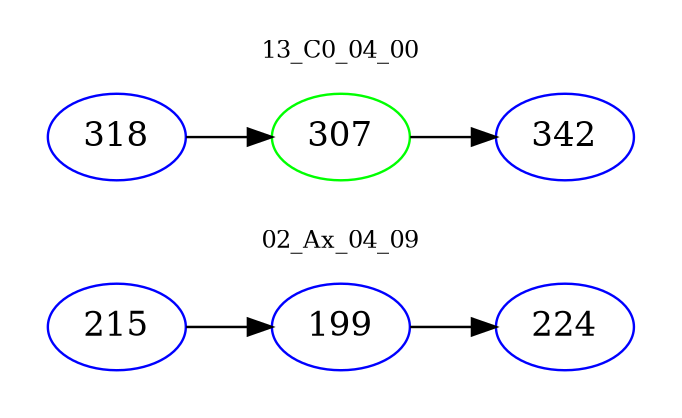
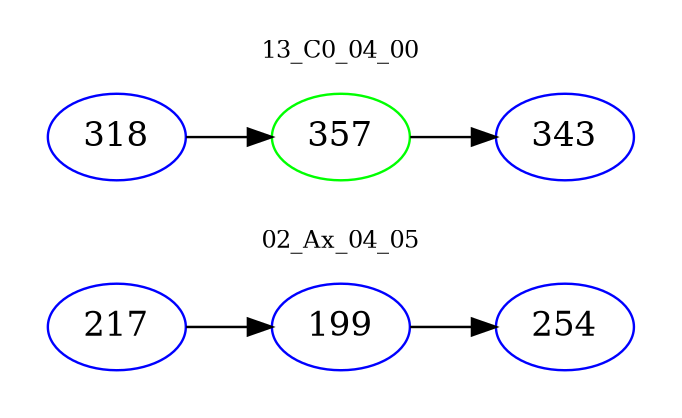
node "307": label "307" -> "357"
node "342": label "342" -> "343"
cluster "02_Ax_04_09": label "02_Ax_04_09" -> "02_Ax_04_05"
node "215": label "215" -> "217"
node "224": label "224" -> "254"
